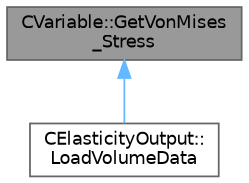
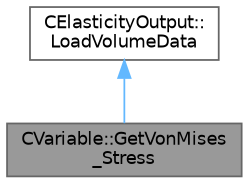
edge "CElasticityOutput:: LoadVolumeData" -> "CVariable::GetVonMises _Stress": reversed
